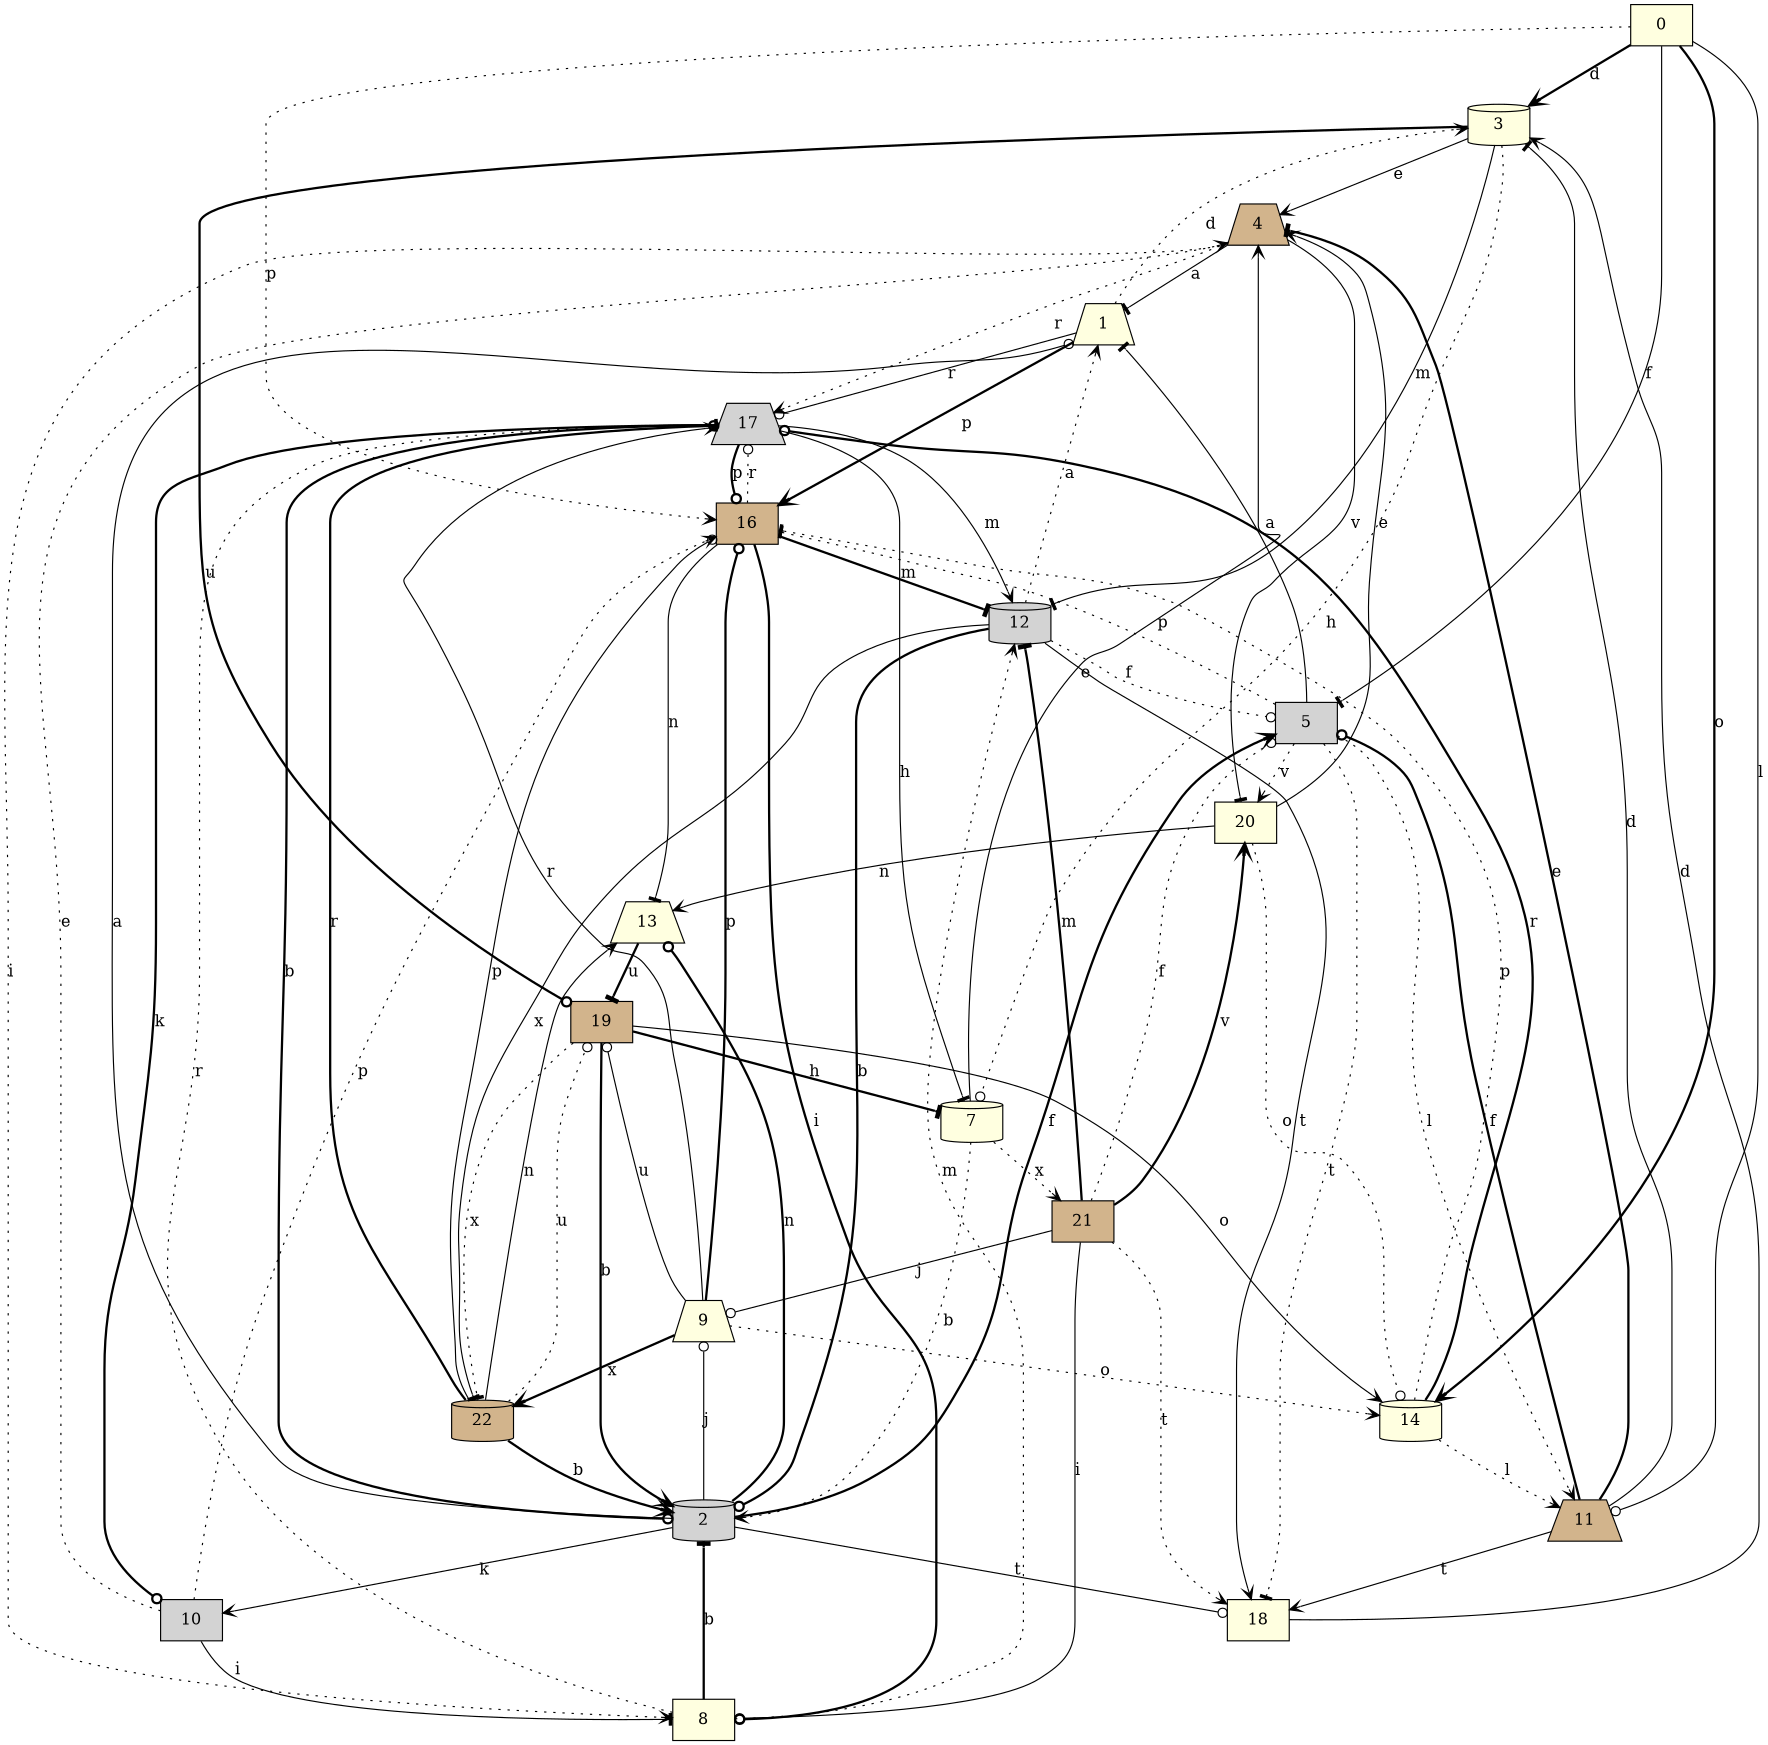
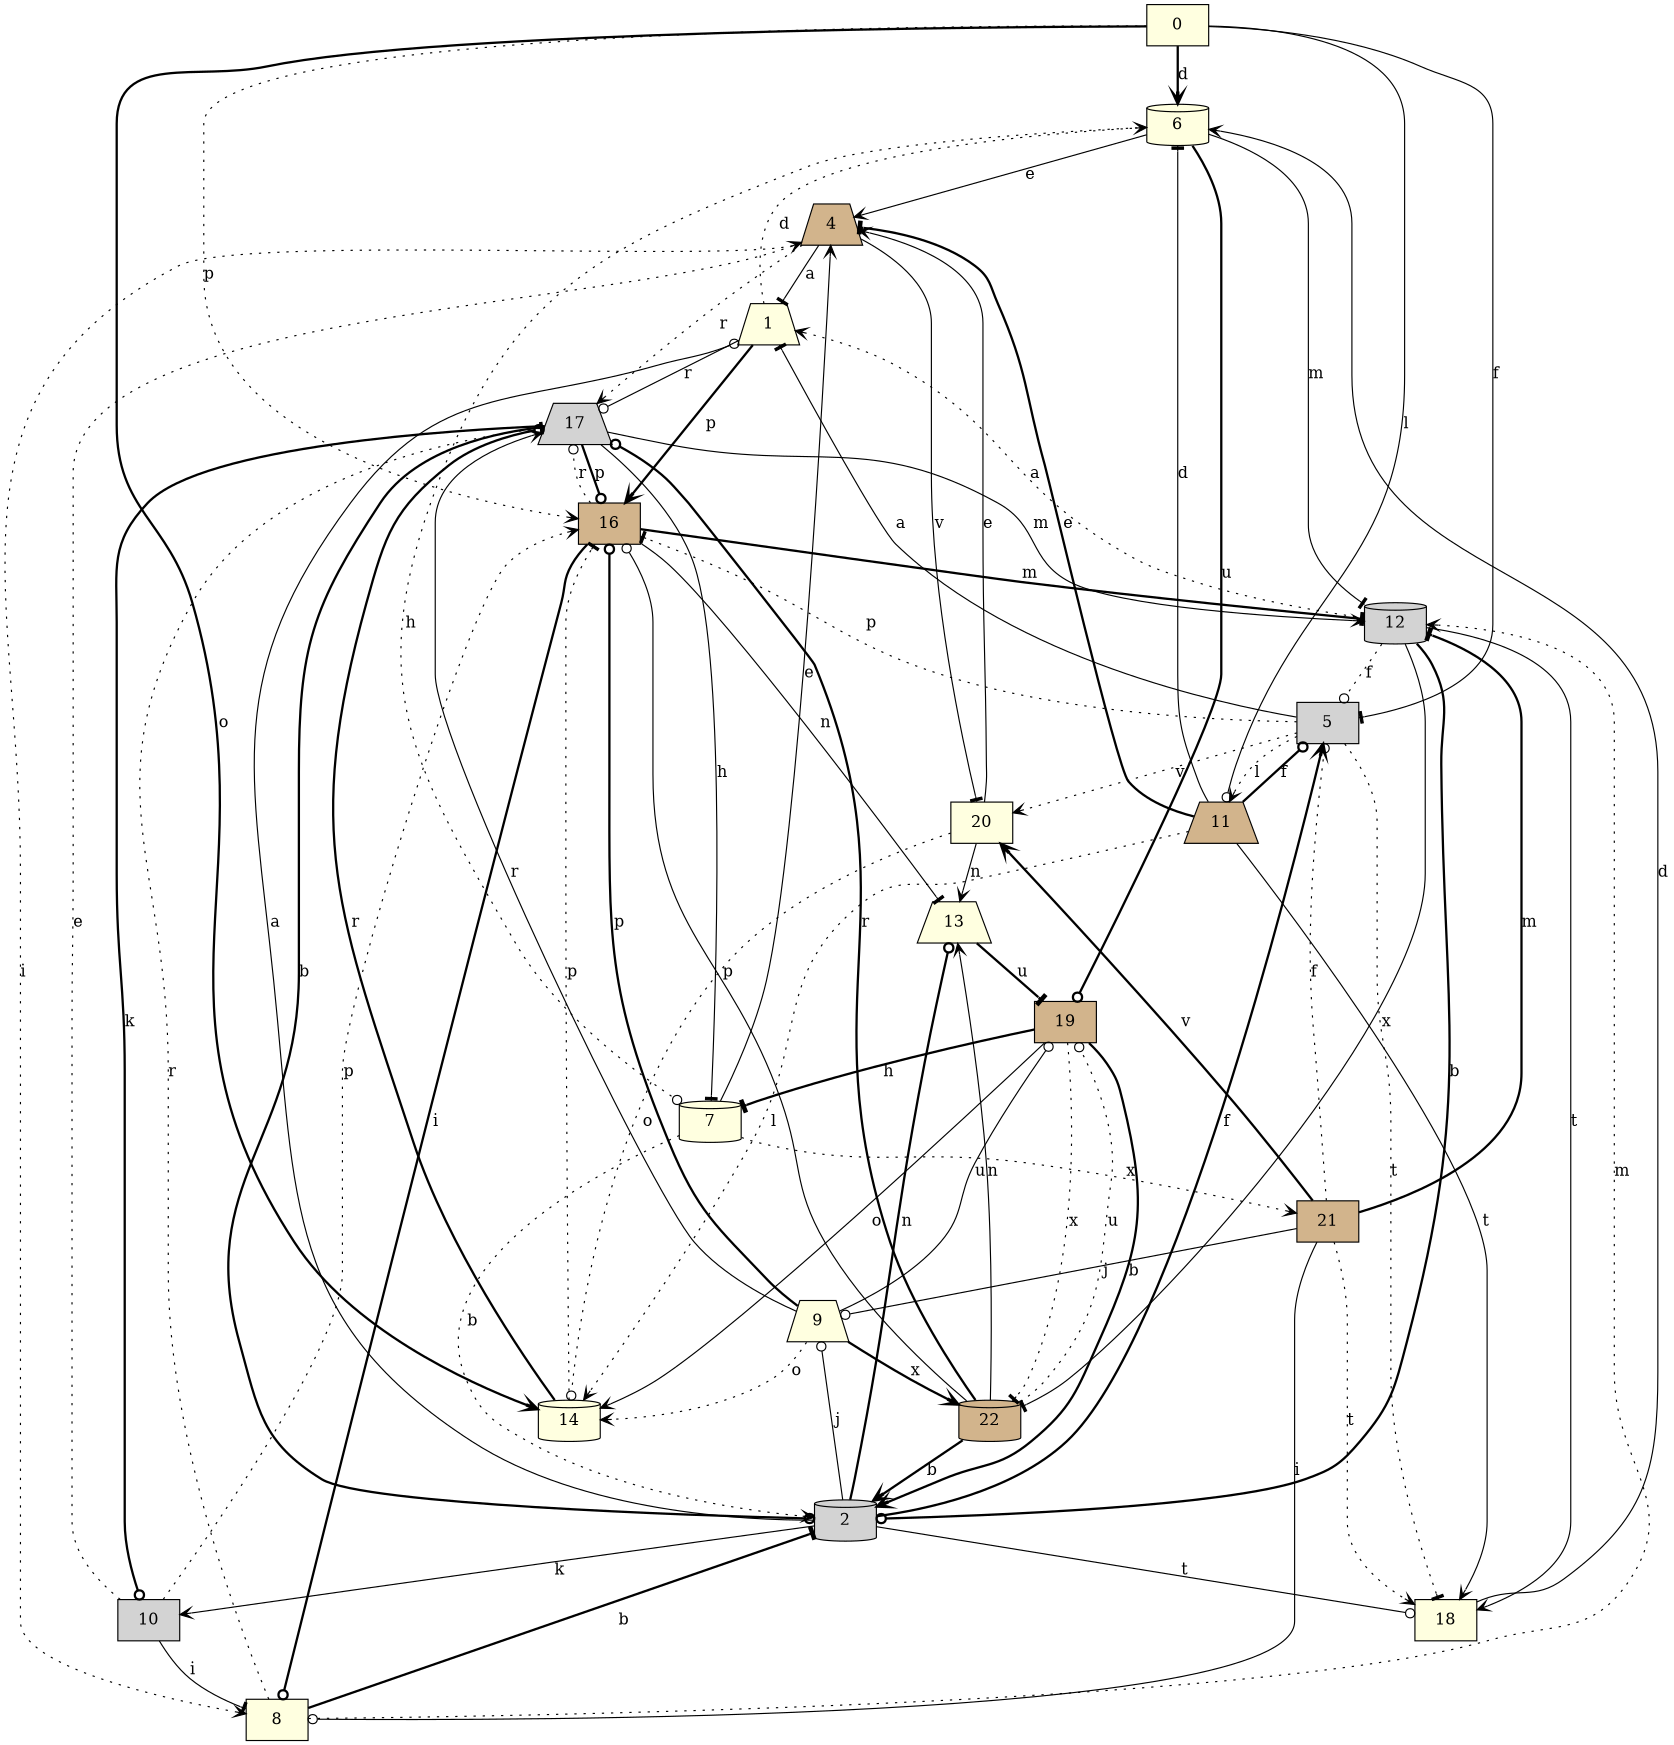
node "3": label "3" -> "6"
edge "14" -> "11": reversed
